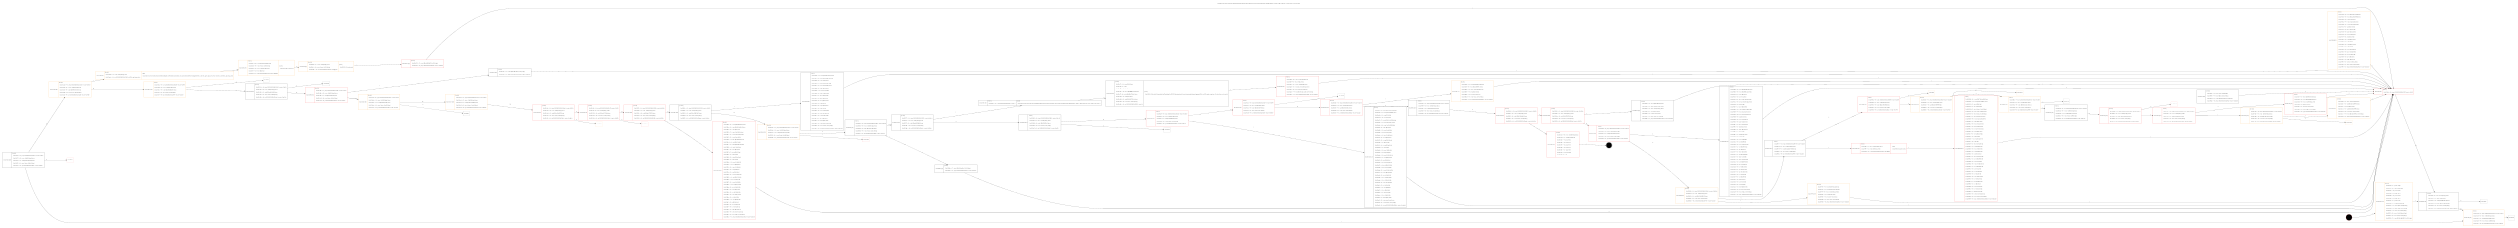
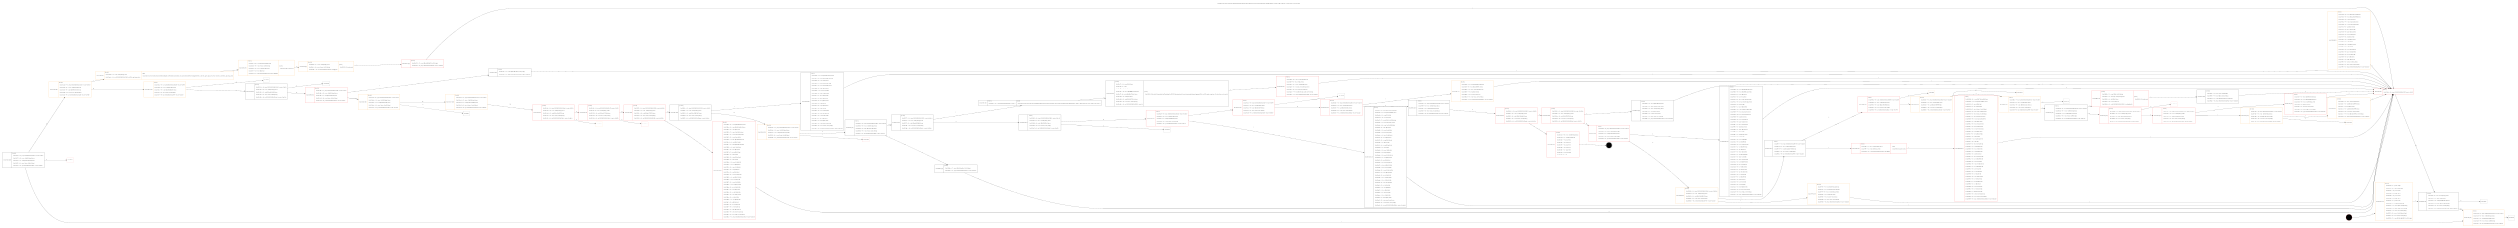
node "0x4018fb [23]": added
